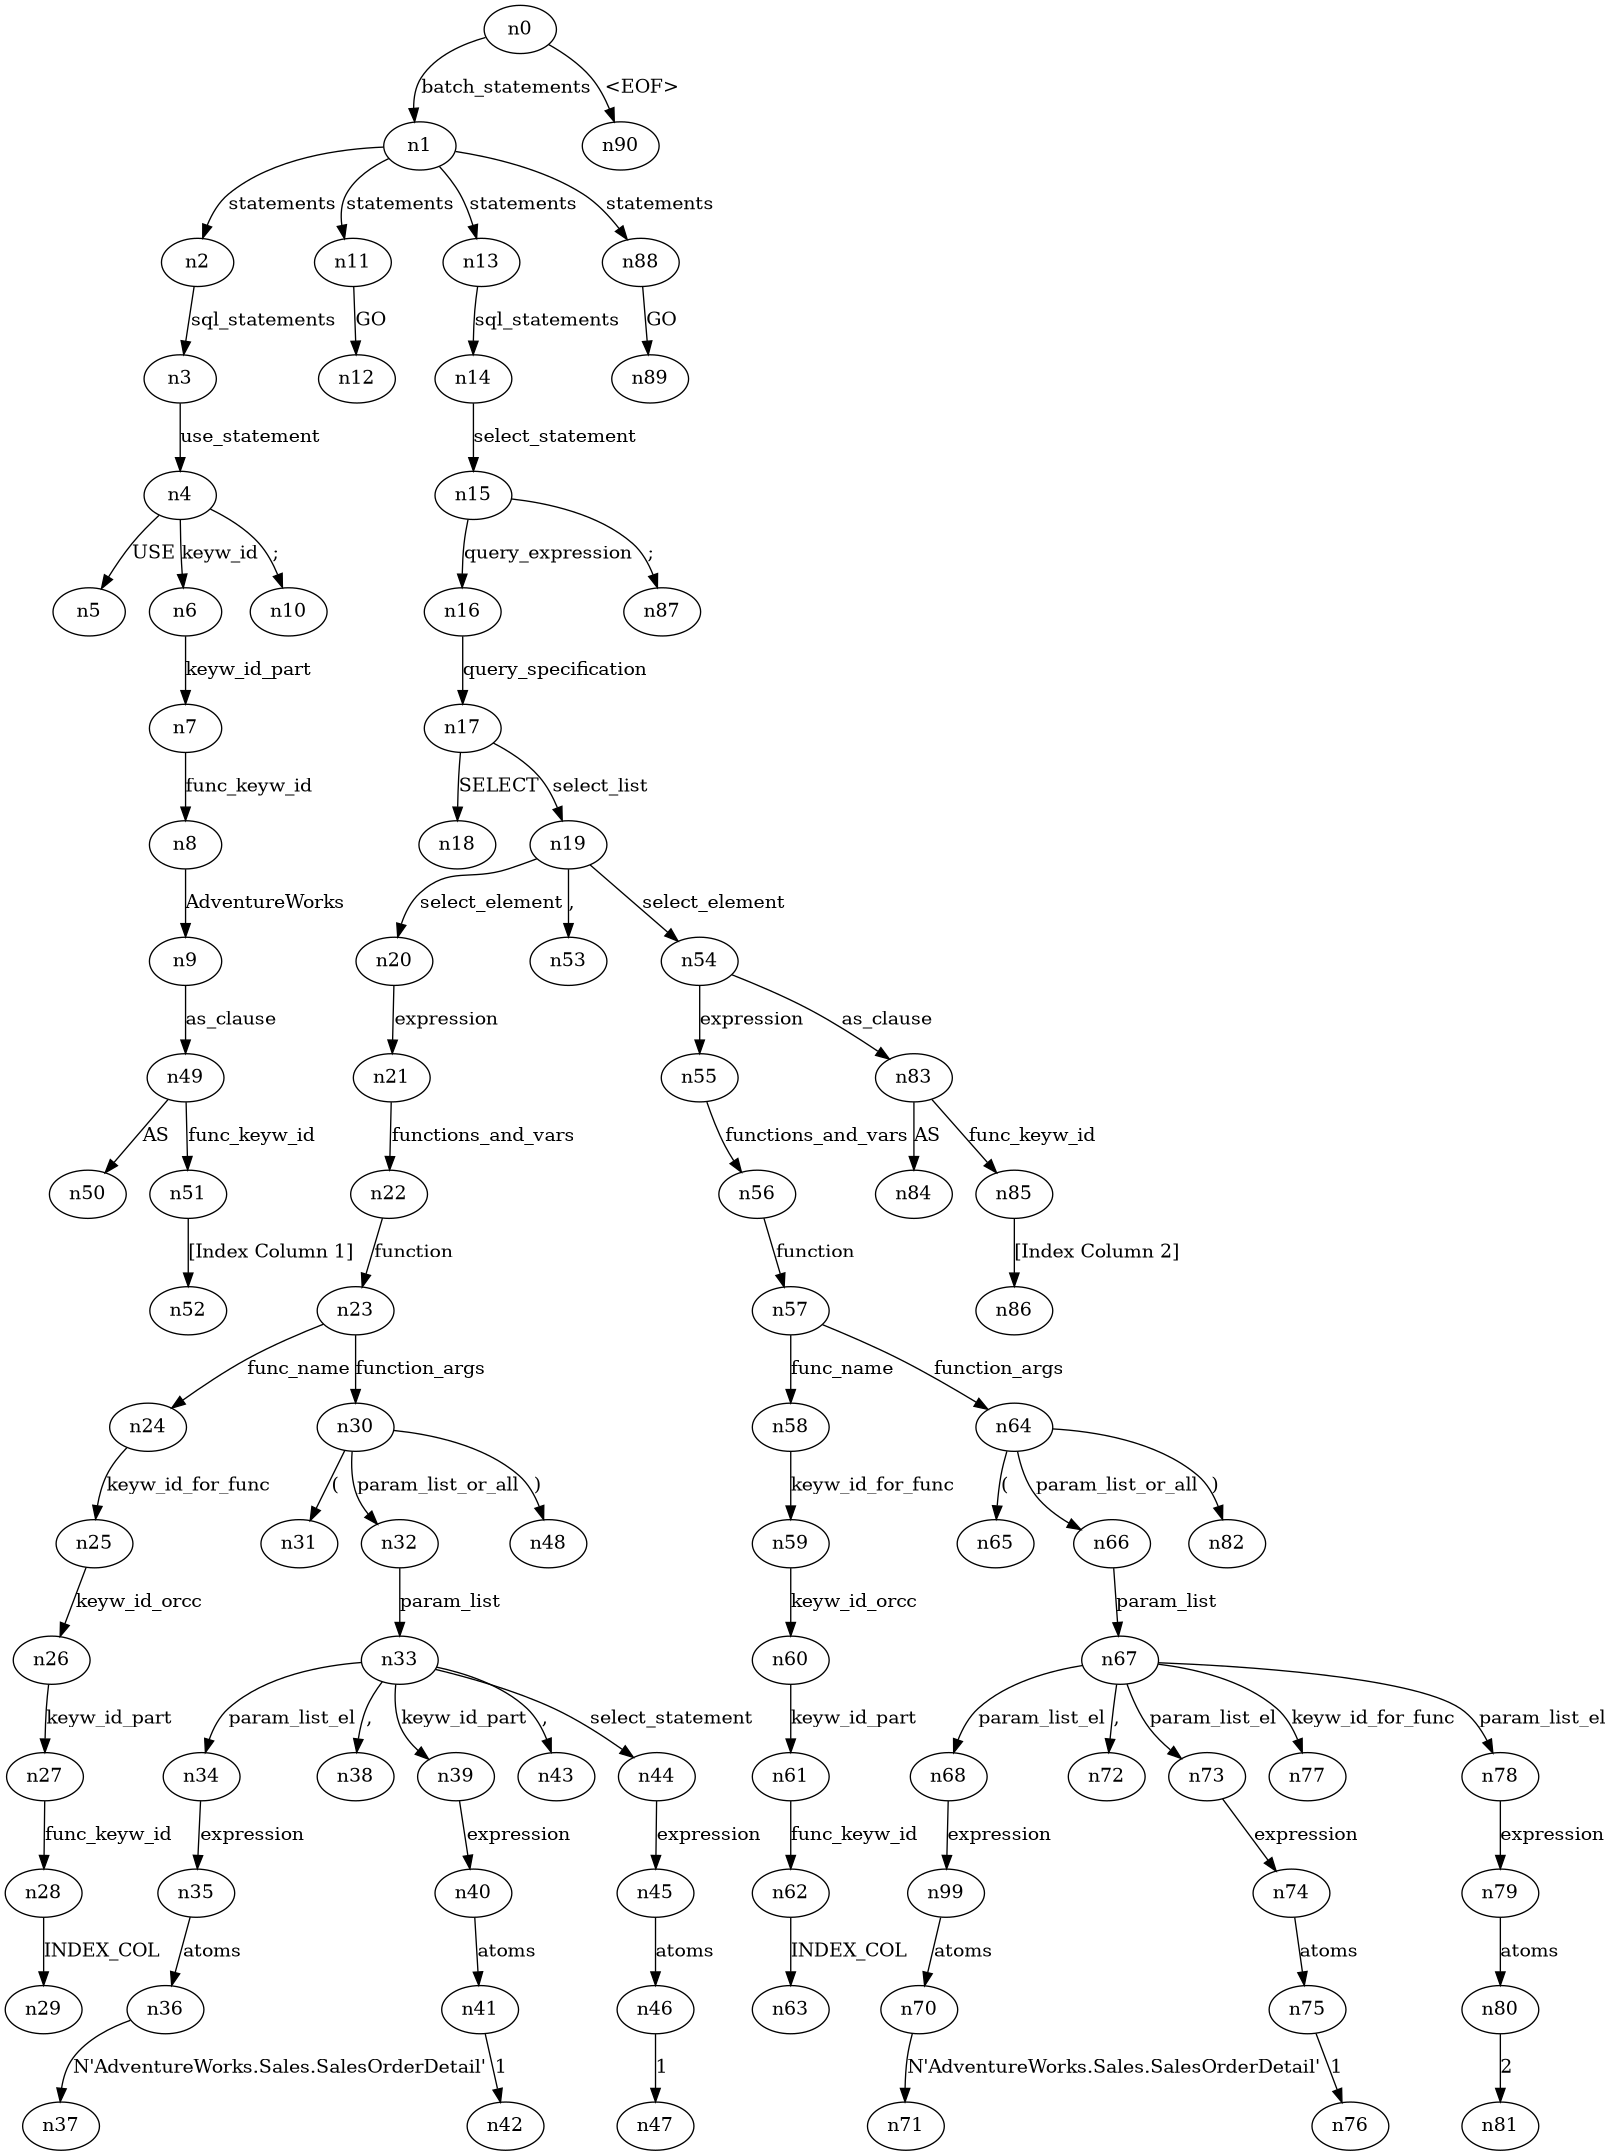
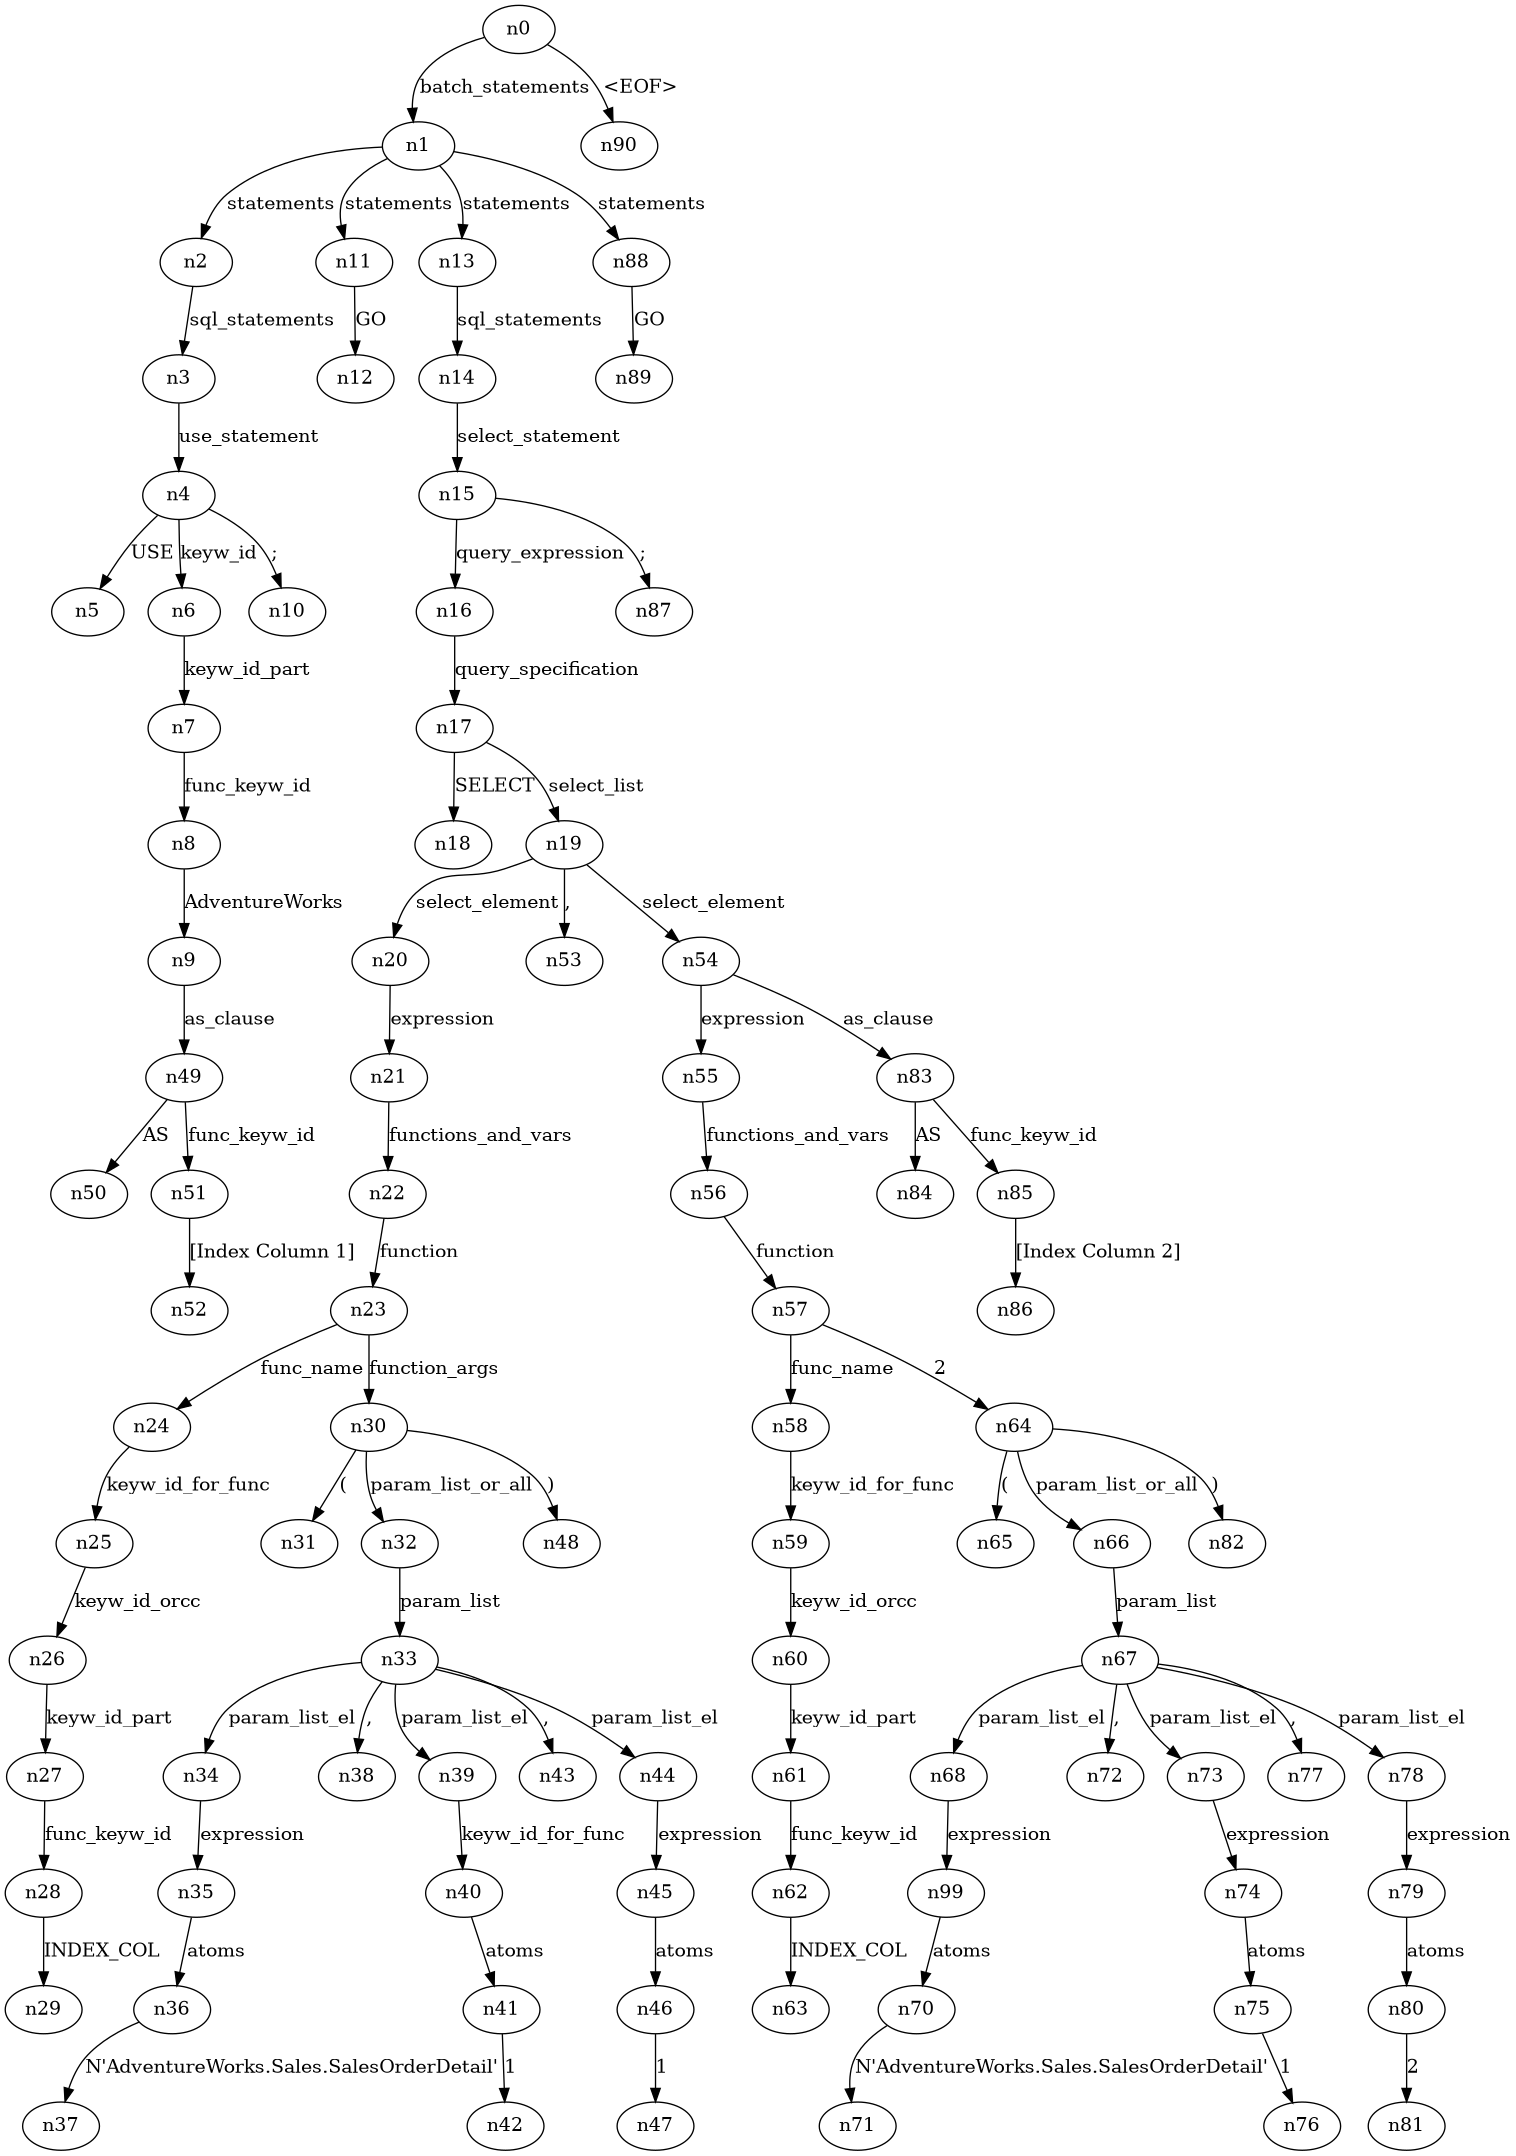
edge "n57" -> "n64": label "function_args" -> "2"
edge "n33" -> "n39": label "keyw_id_part" -> "param_list_el"
edge "n33" -> "n44": label "select_statement" -> "param_list_el"
edge "n67" -> "n77": label "keyw_id_for_func" -> ","
edge "n39" -> "n40": label "expression" -> "keyw_id_for_func"
